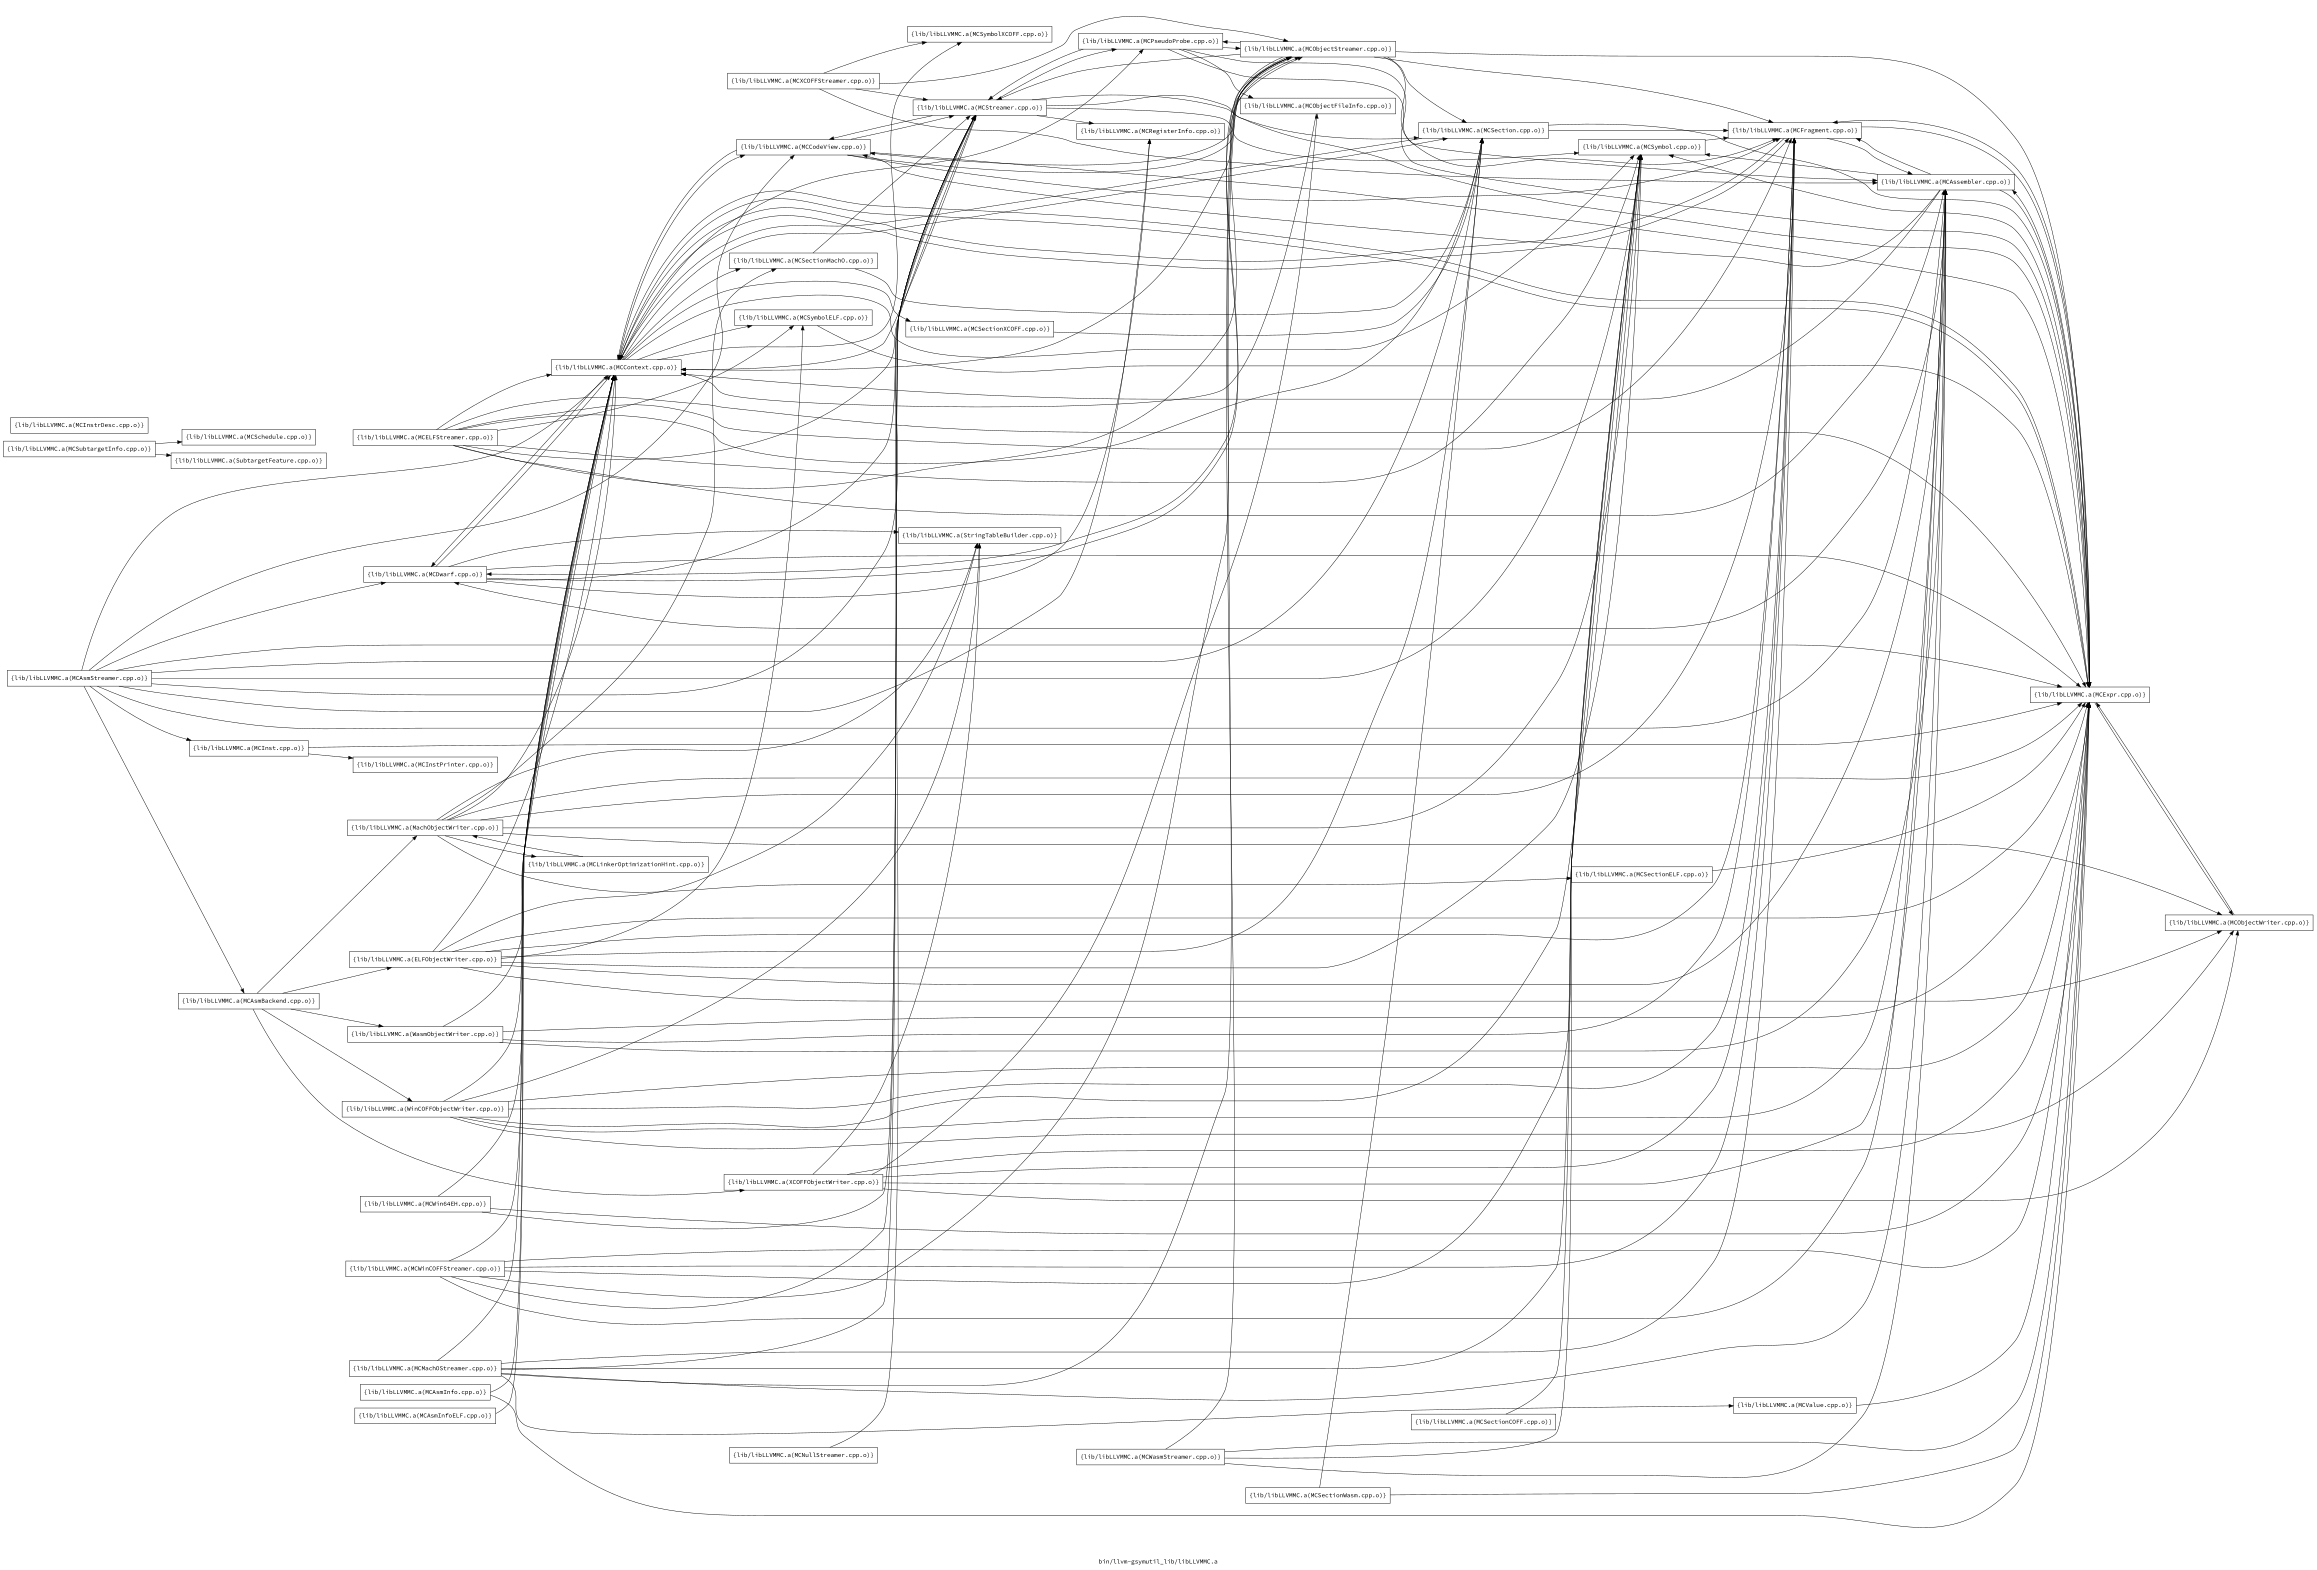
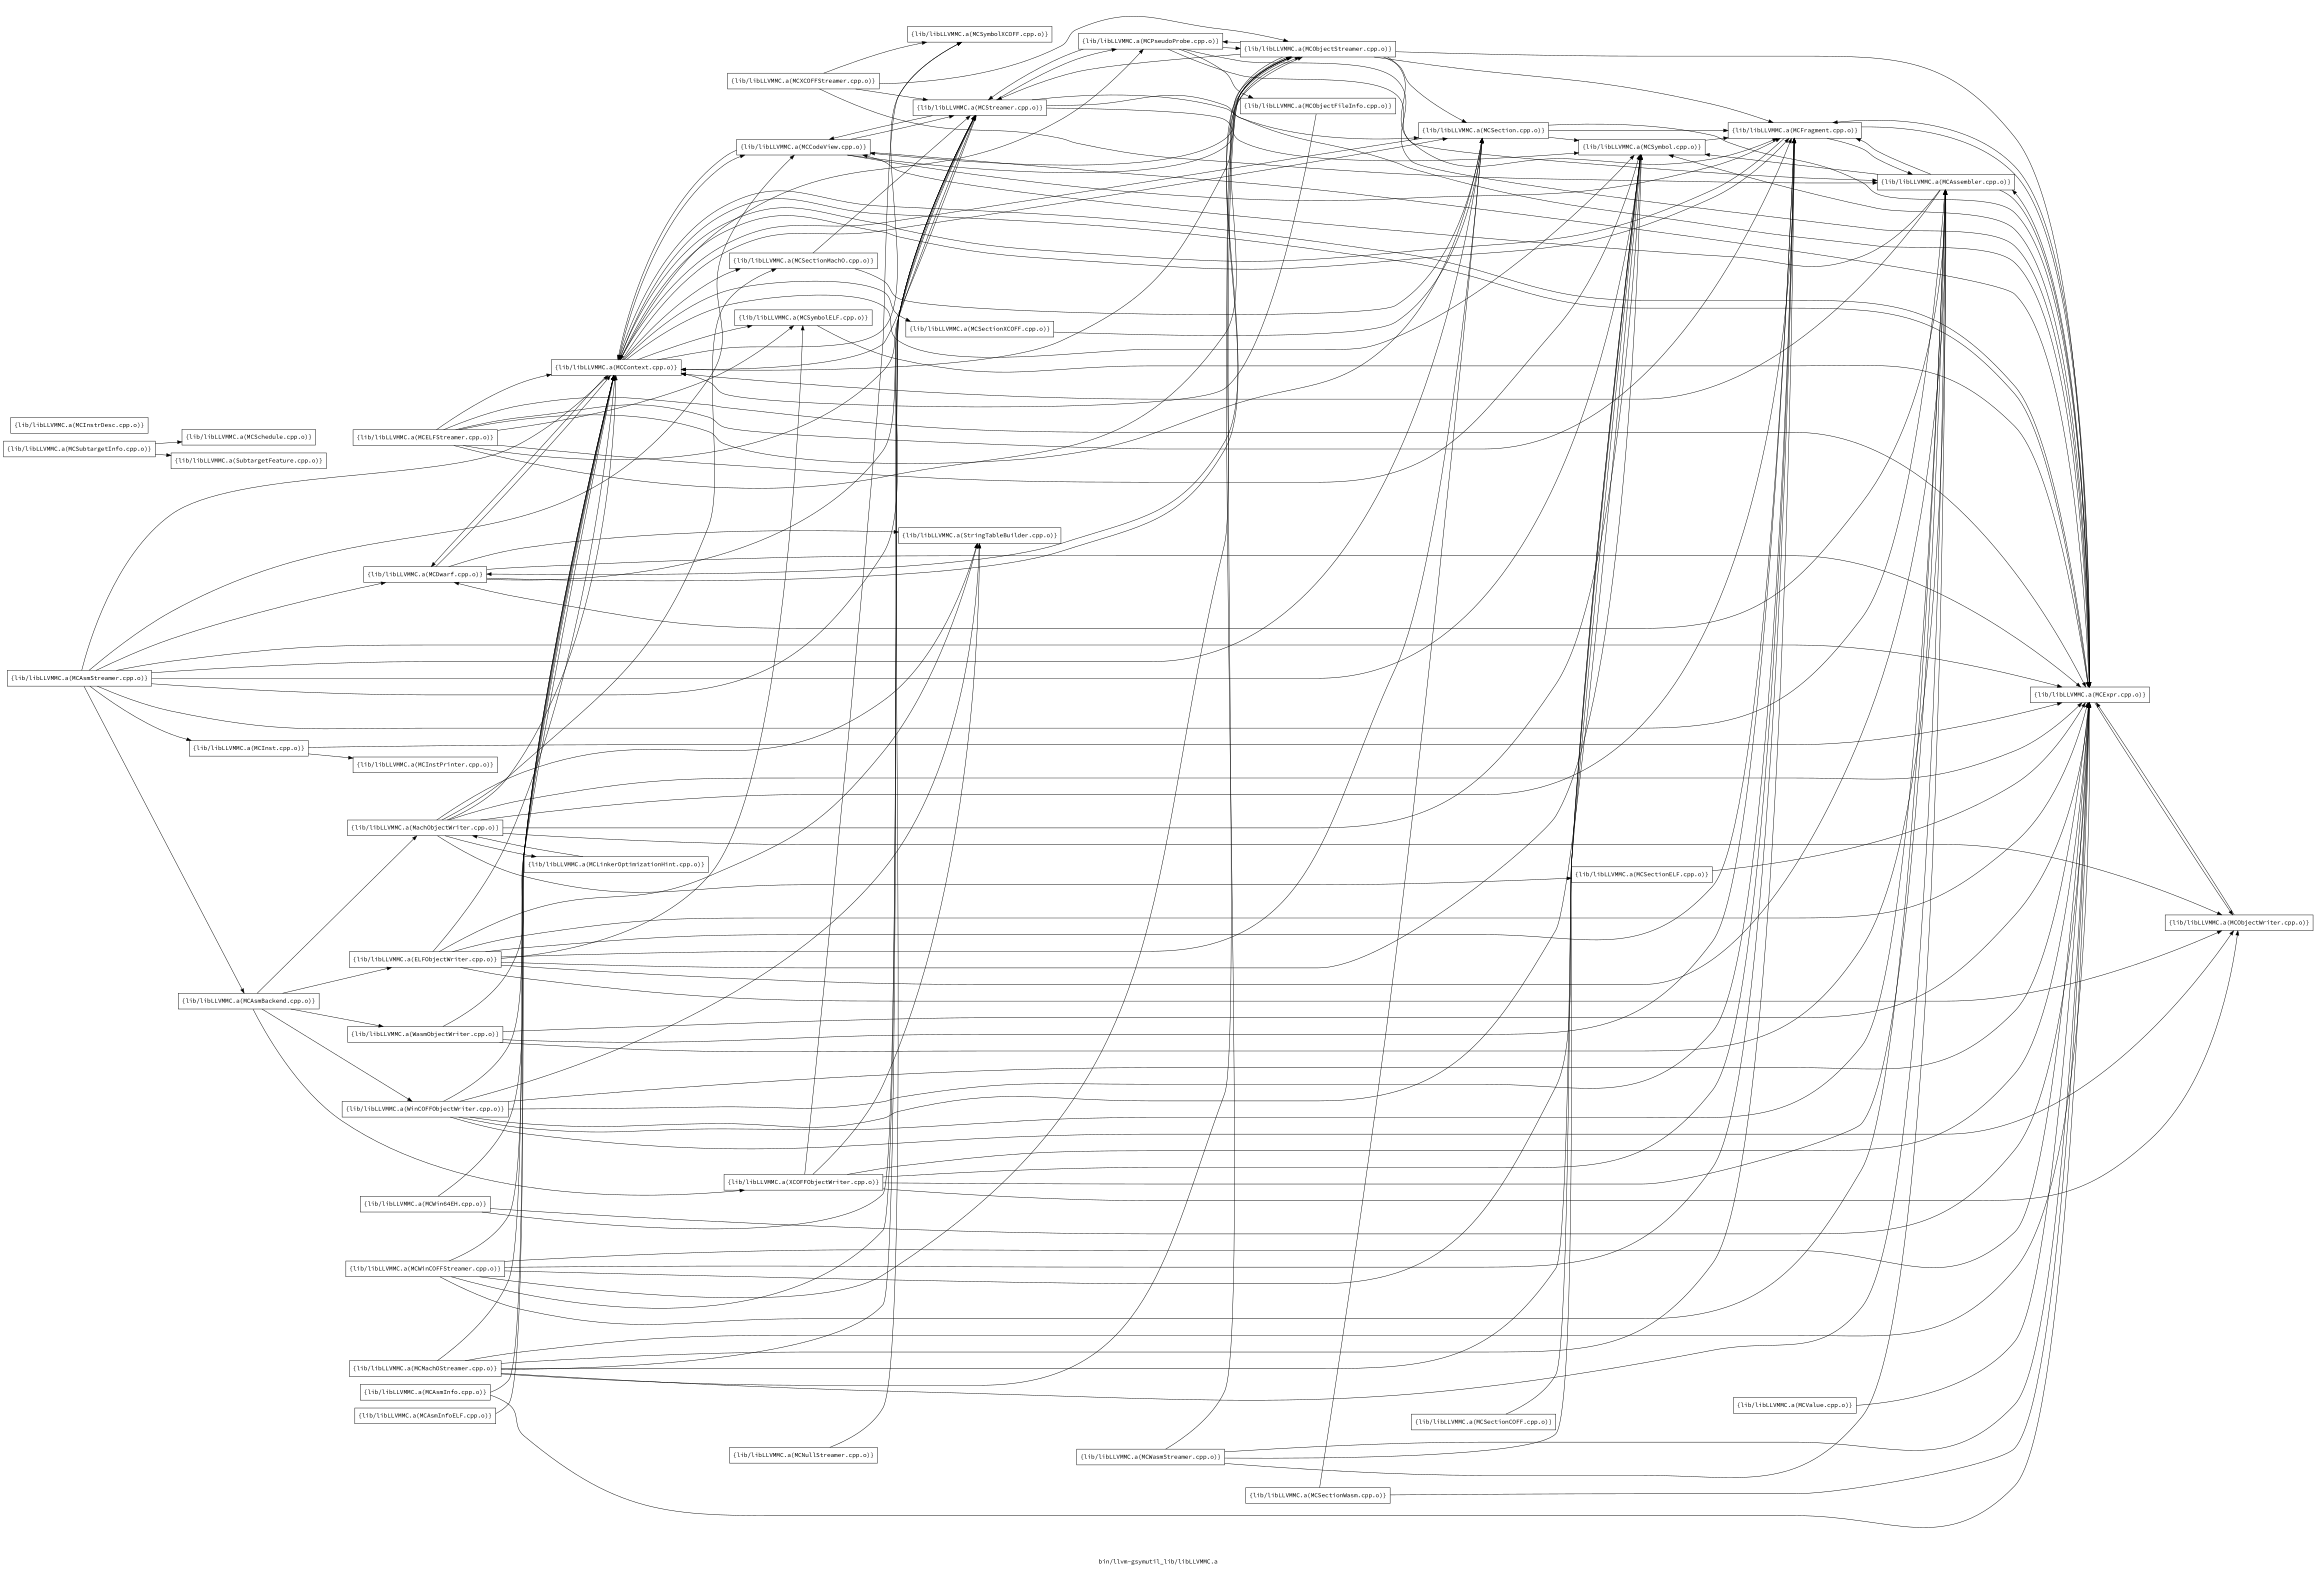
node "{lib/libLLVMMC.a(MCRegisterInfo.cpp.o)}": removed
edge "{lib/libLLVMMC.a(MCSection.cpp.o)}" -> "{lib/libLLVMMC.a(MCSymbol.cpp.o)}": added
edge "{lib/libLLVMMC.a(MCELFStreamer.cpp.o)}" -> "{lib/libLLVMMC.a(MCAssembler.cpp.o)}": removed
edge "{lib/libLLVMMC.a(XCOFFObjectWriter.cpp.o)}" -> "{lib/libLLVMMC.a(MCObjectFileInfo.cpp.o)}": now "{lib/libLLVMMC.a(XCOFFObjectWriter.cpp.o)}" -> "{lib/libLLVMMC.a(MCSymbolXCOFF.cpp.o)}"
edge "{lib/libLLVMMC.a(MCMachOStreamer.cpp.o)}" -> "{lib/libLLVMMC.a(MCValue.cpp.o)}": now "{lib/libLLVMMC.a(MCMachOStreamer.cpp.o)}" -> "{lib/libLLVMMC.a(MCExpr.cpp.o)}"
